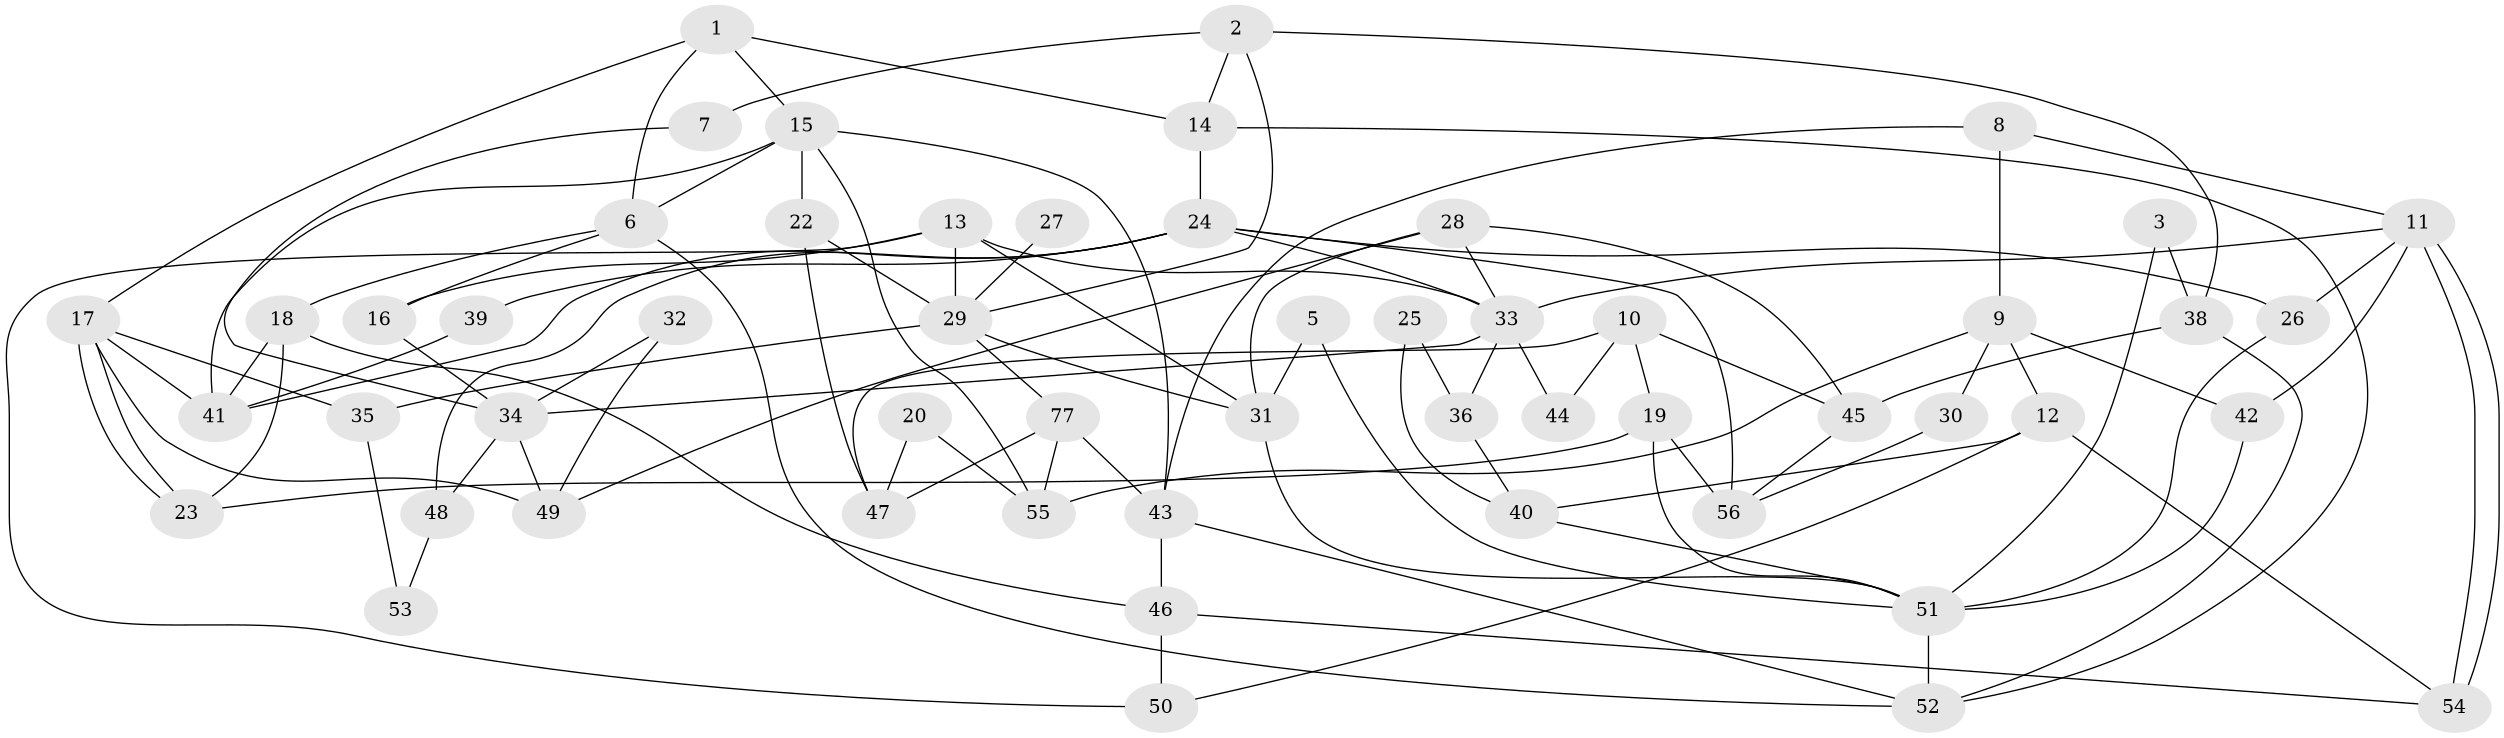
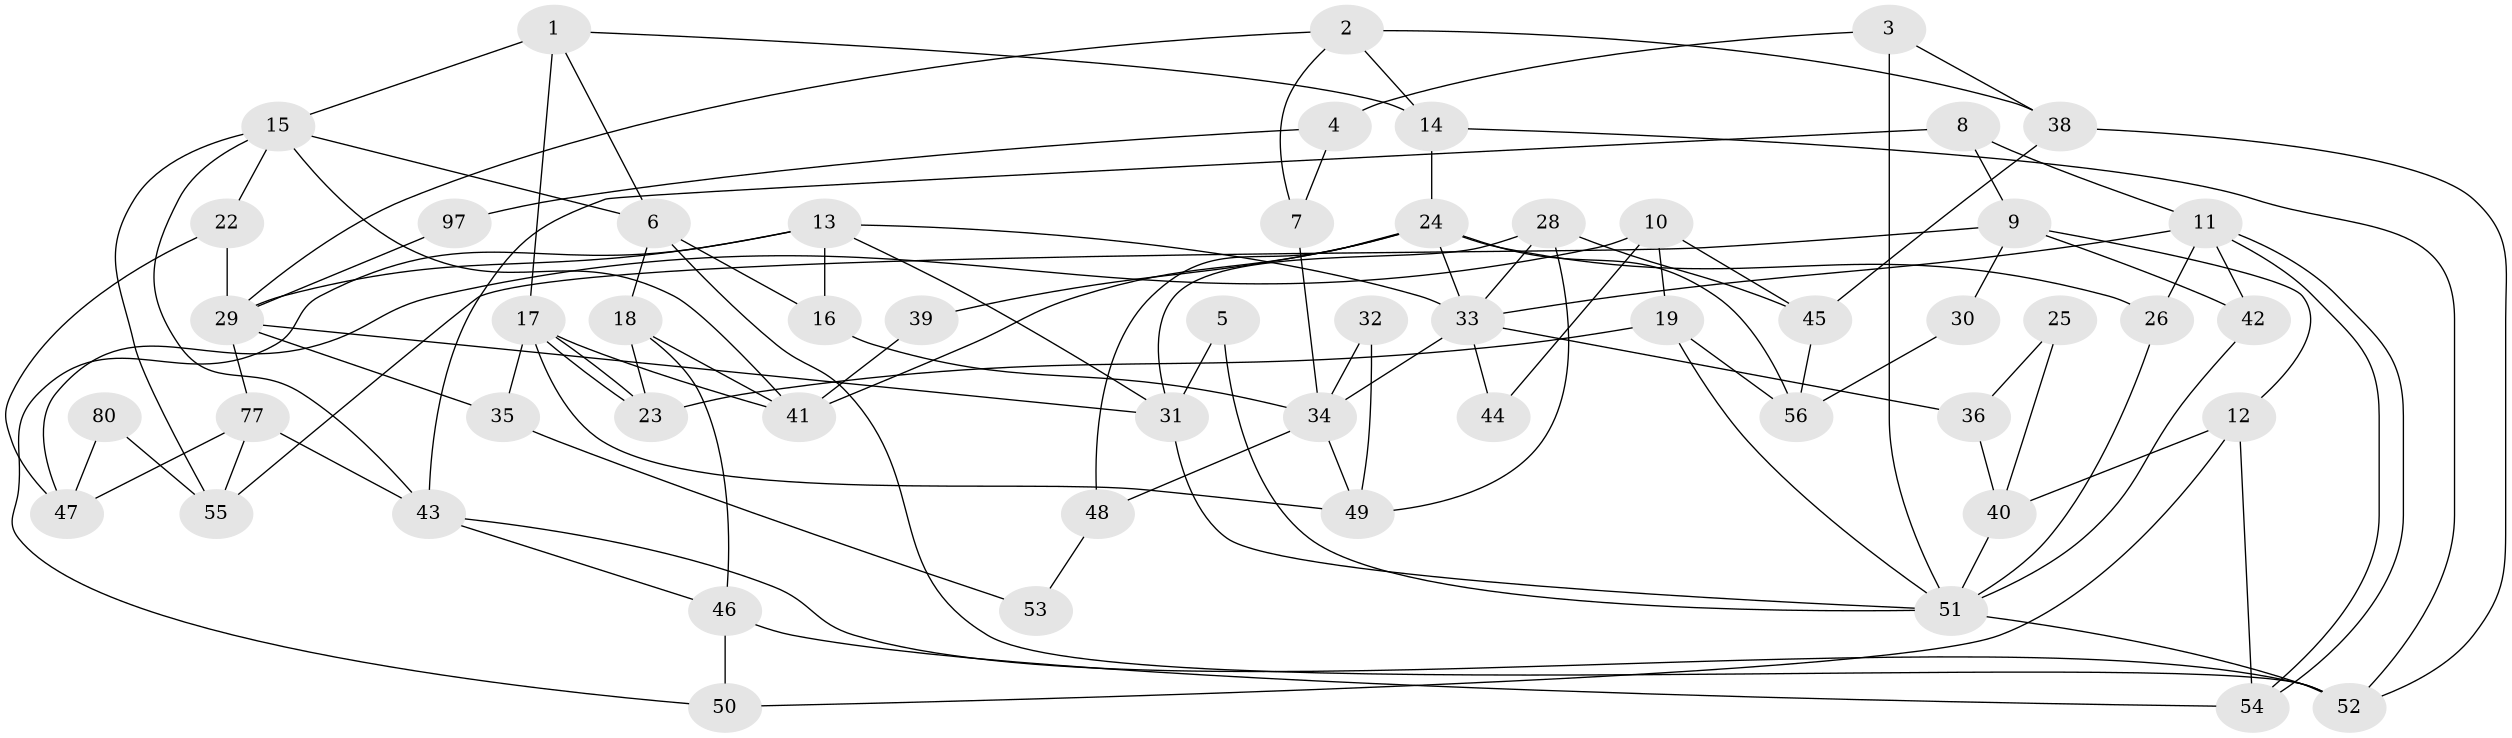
node "4": added
node "27": label "27" -> "97"
node "20": label "20" -> "80"
